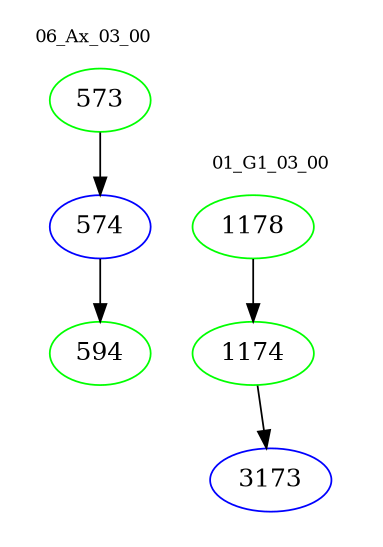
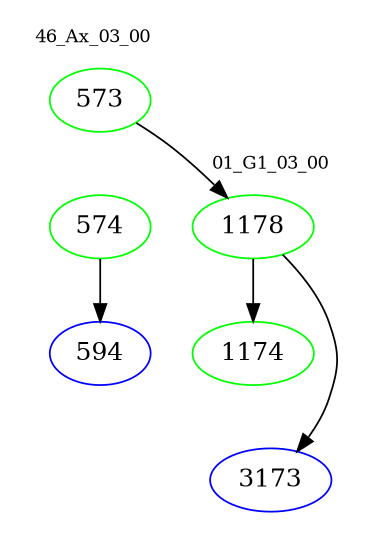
cluster "06_Ax_03_00": label "06_Ax_03_00" -> "46_Ax_03_00"
edge "573" -> "574": now "573" -> "1178"
node "574": color blue -> green
node "594": color green -> blue
edge "1174" -> "3173": now "1178" -> "3173"
